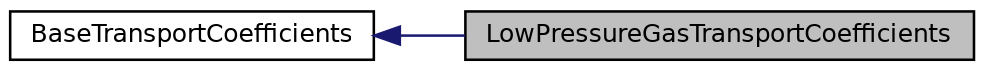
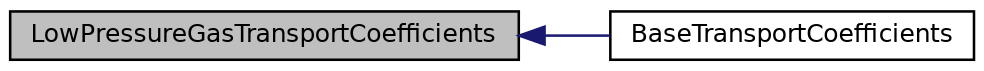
edge "LowPressureGasTransportCoefficients" -> "BaseTransportCoefficients": reversed
